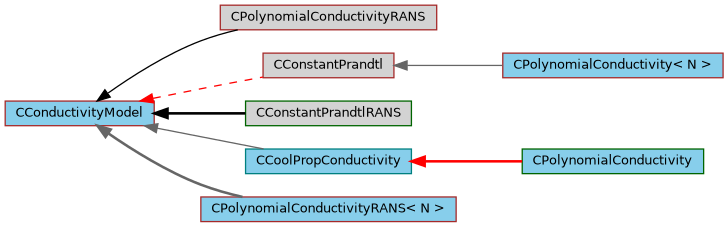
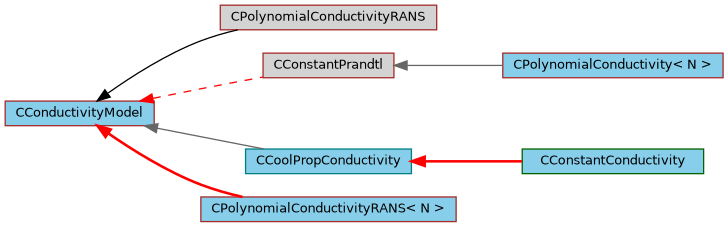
node "CConstantPrandtlRANS": removed
node "CPolynomialConductivity": label "CPolynomialConductivity" -> "CConstantConductivity"
edge "CPolynomialConductivityRANS< N >" -> "CConductivityModel": color gray40 -> red
